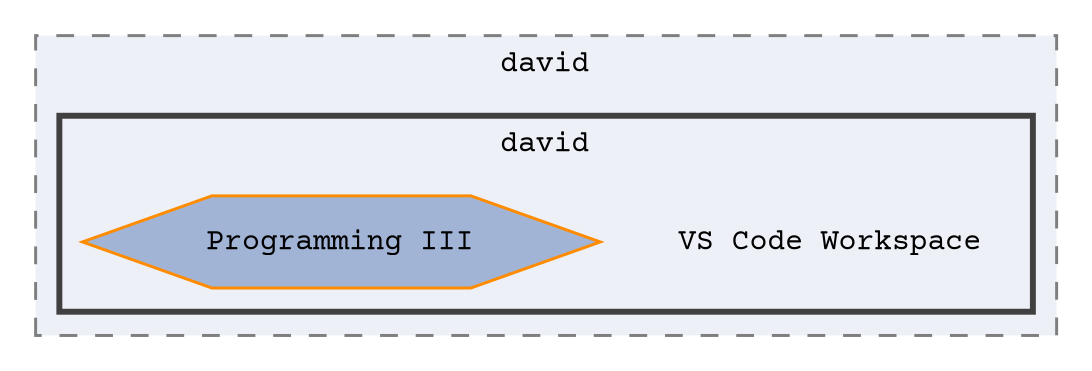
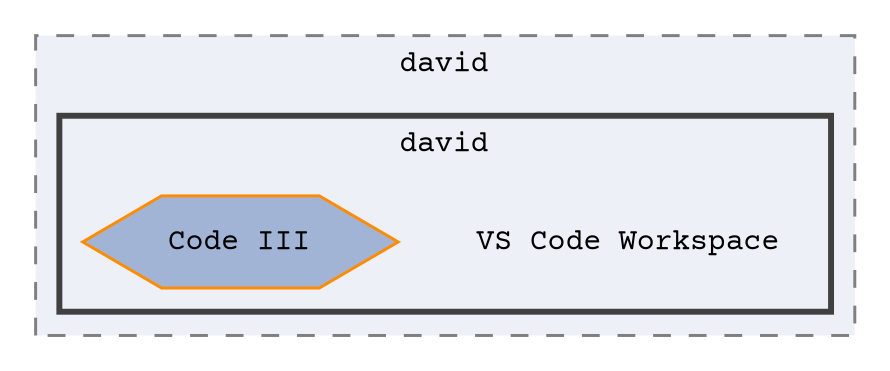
node "Programming III": label "Programming III" -> "Code III"
